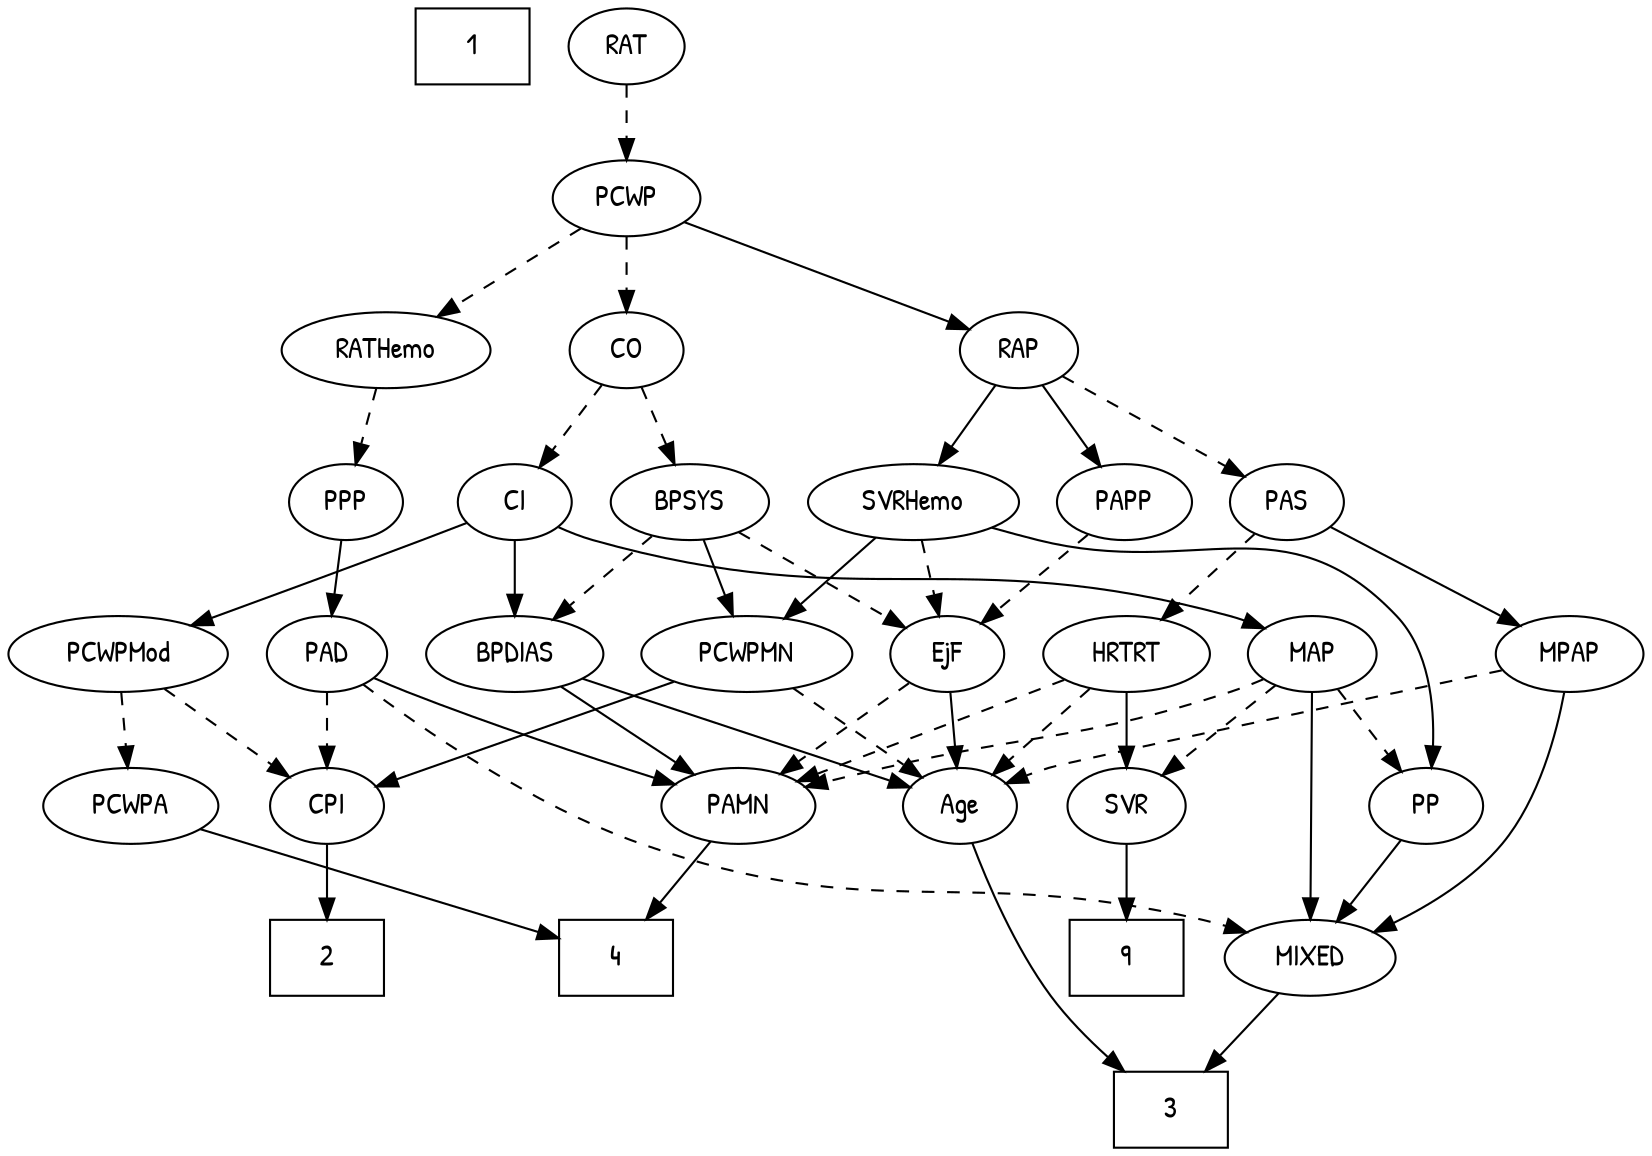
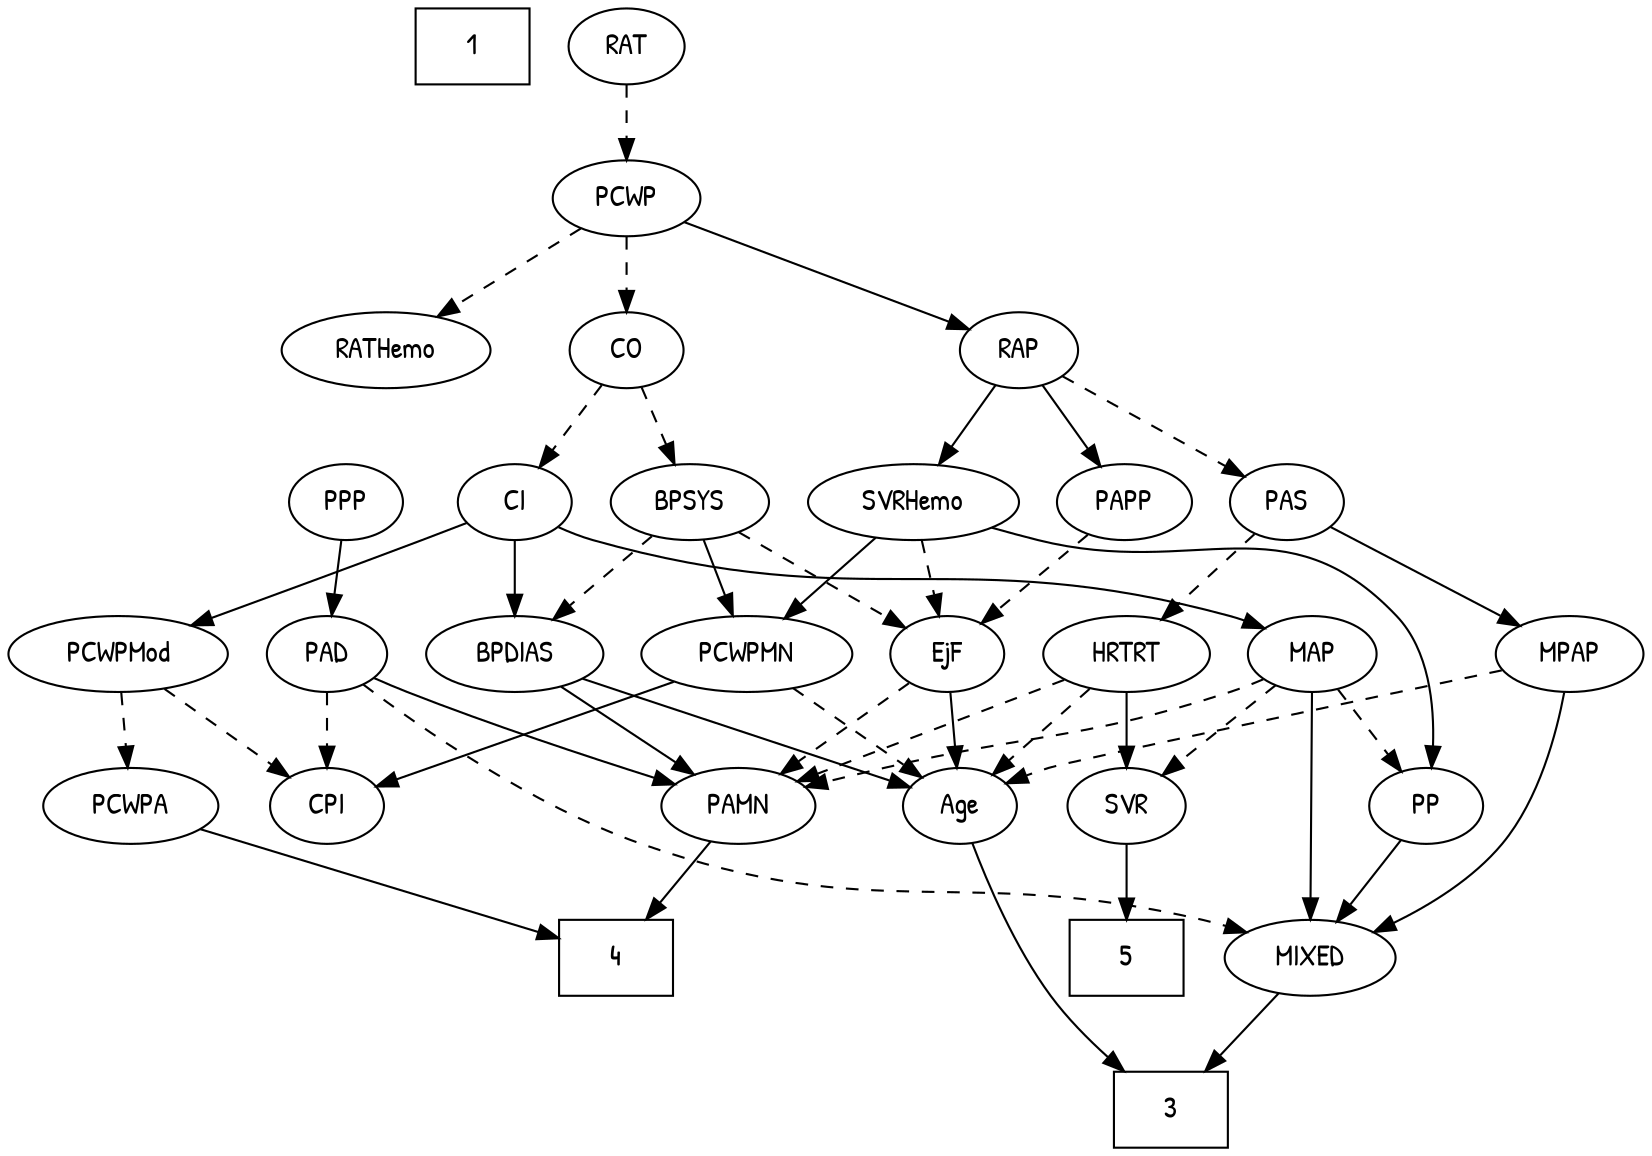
edge "RATHemo" -> "PPP": removed
node "2": removed
node "9": label "9" -> "5"
